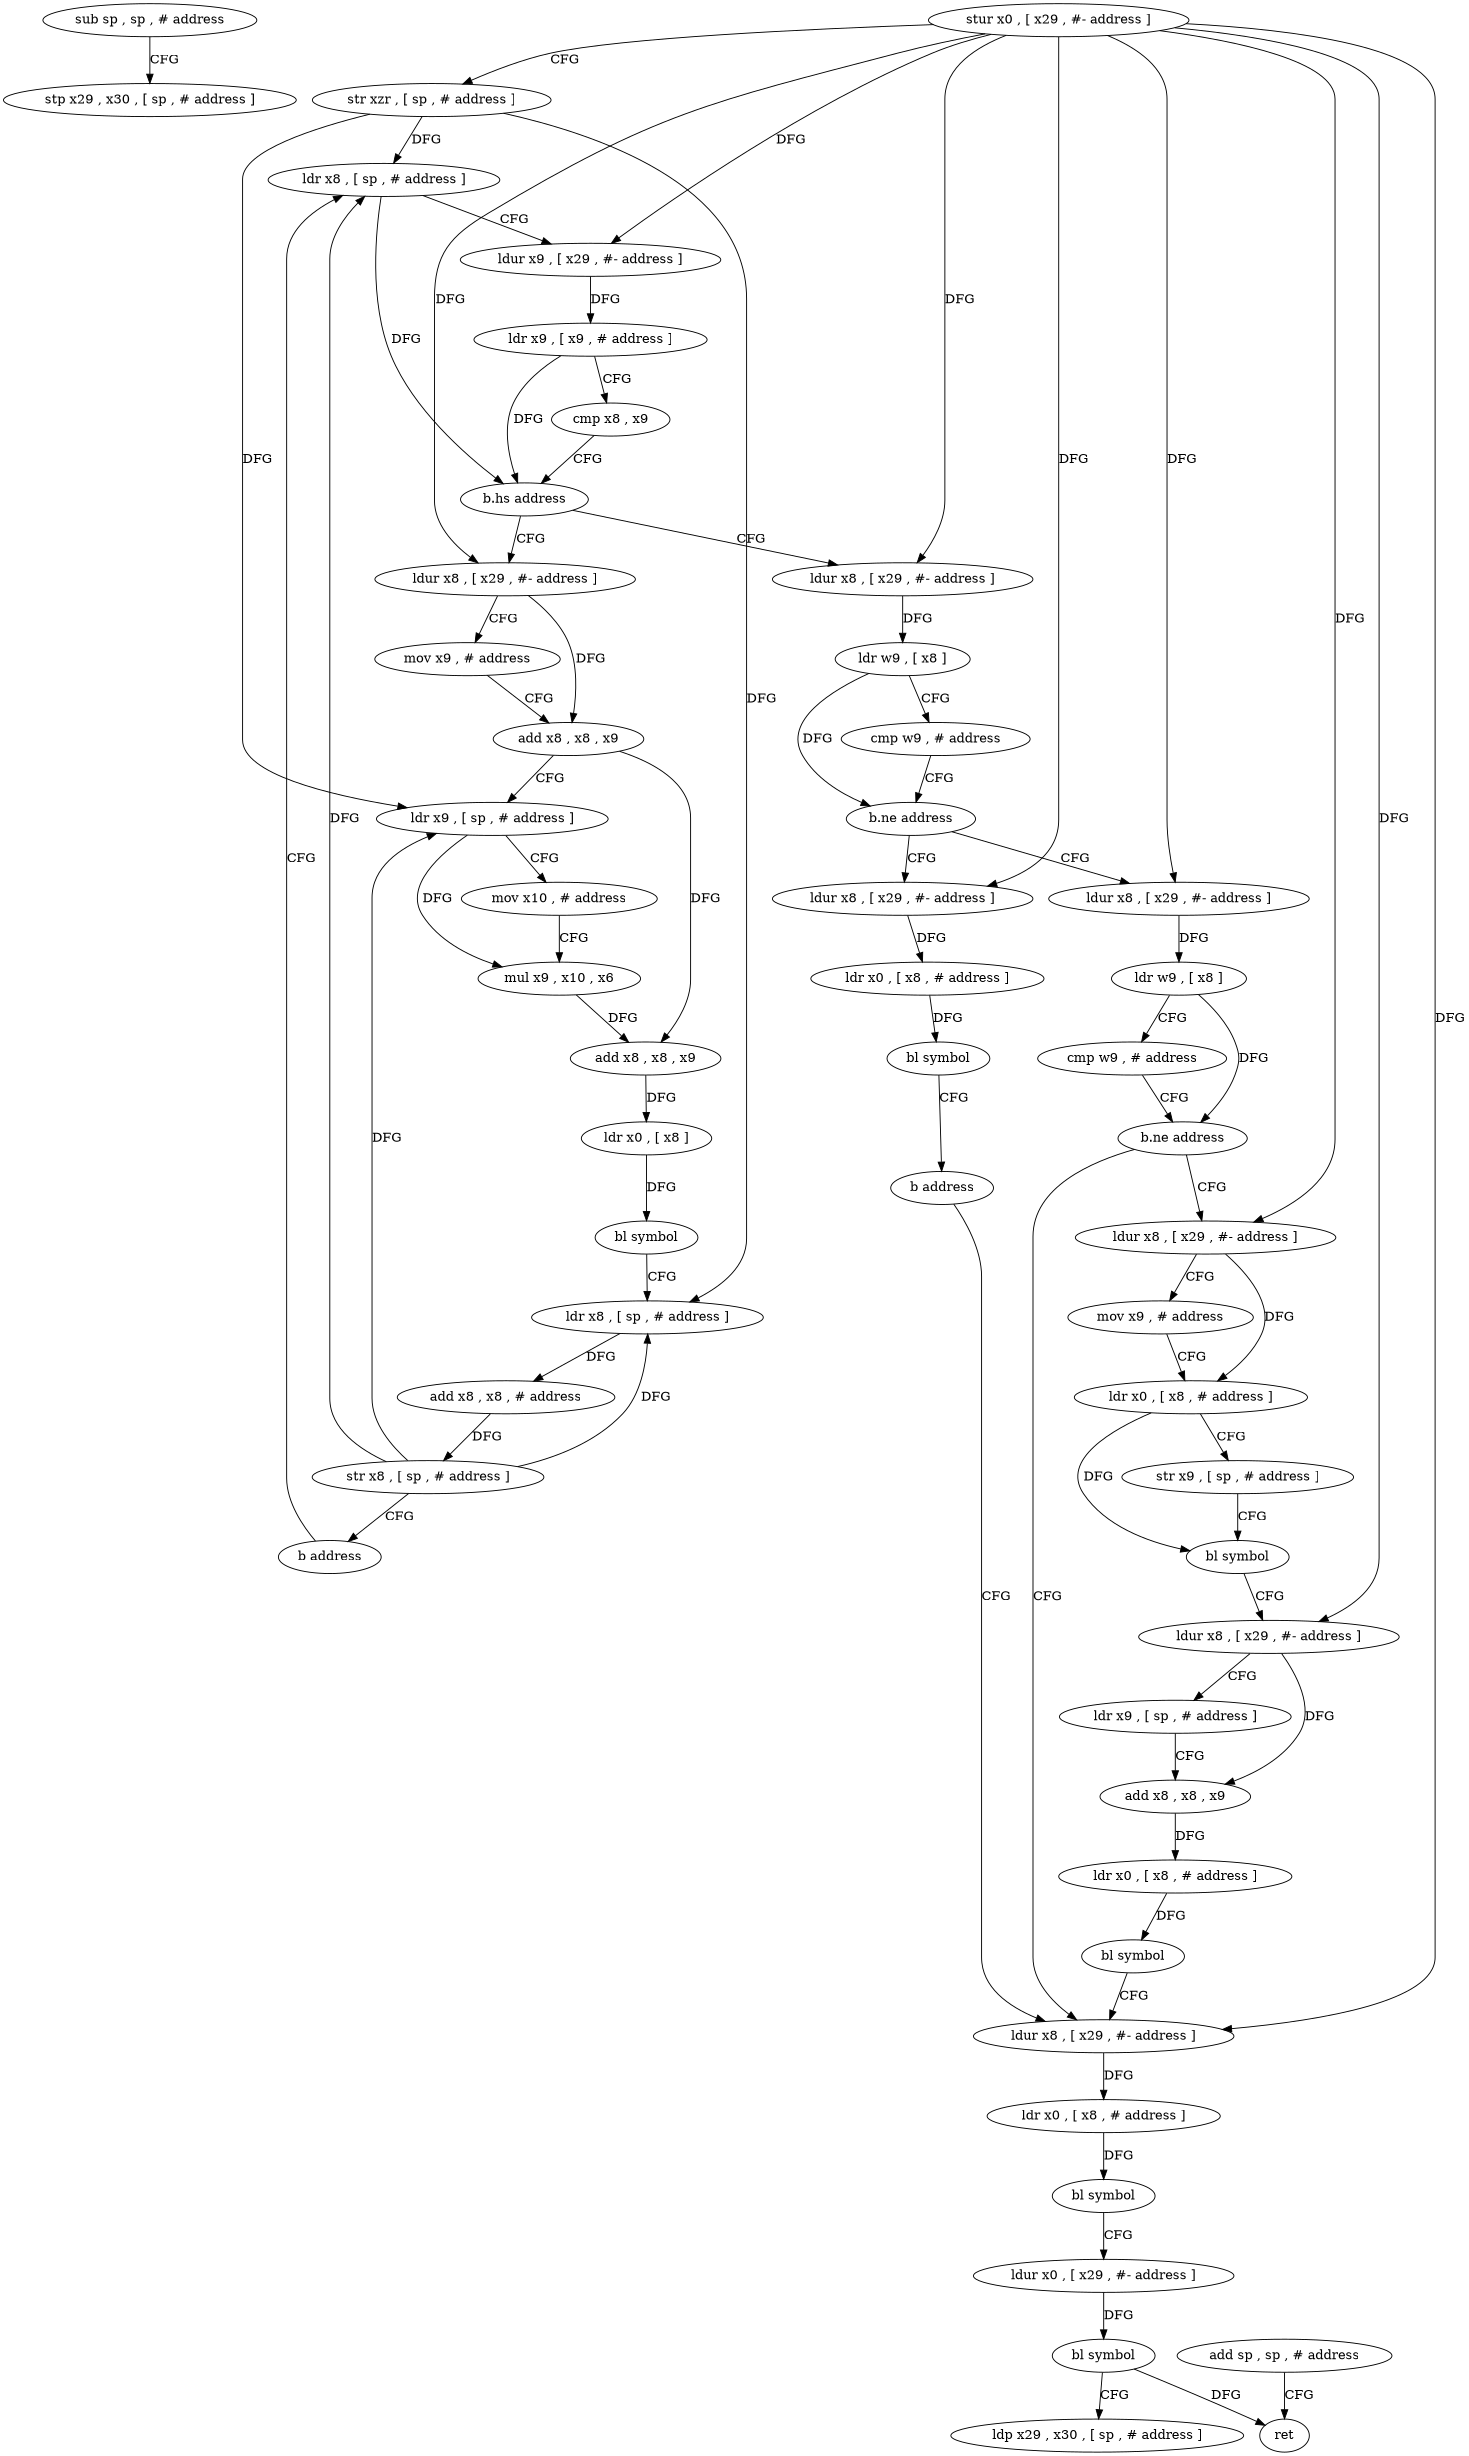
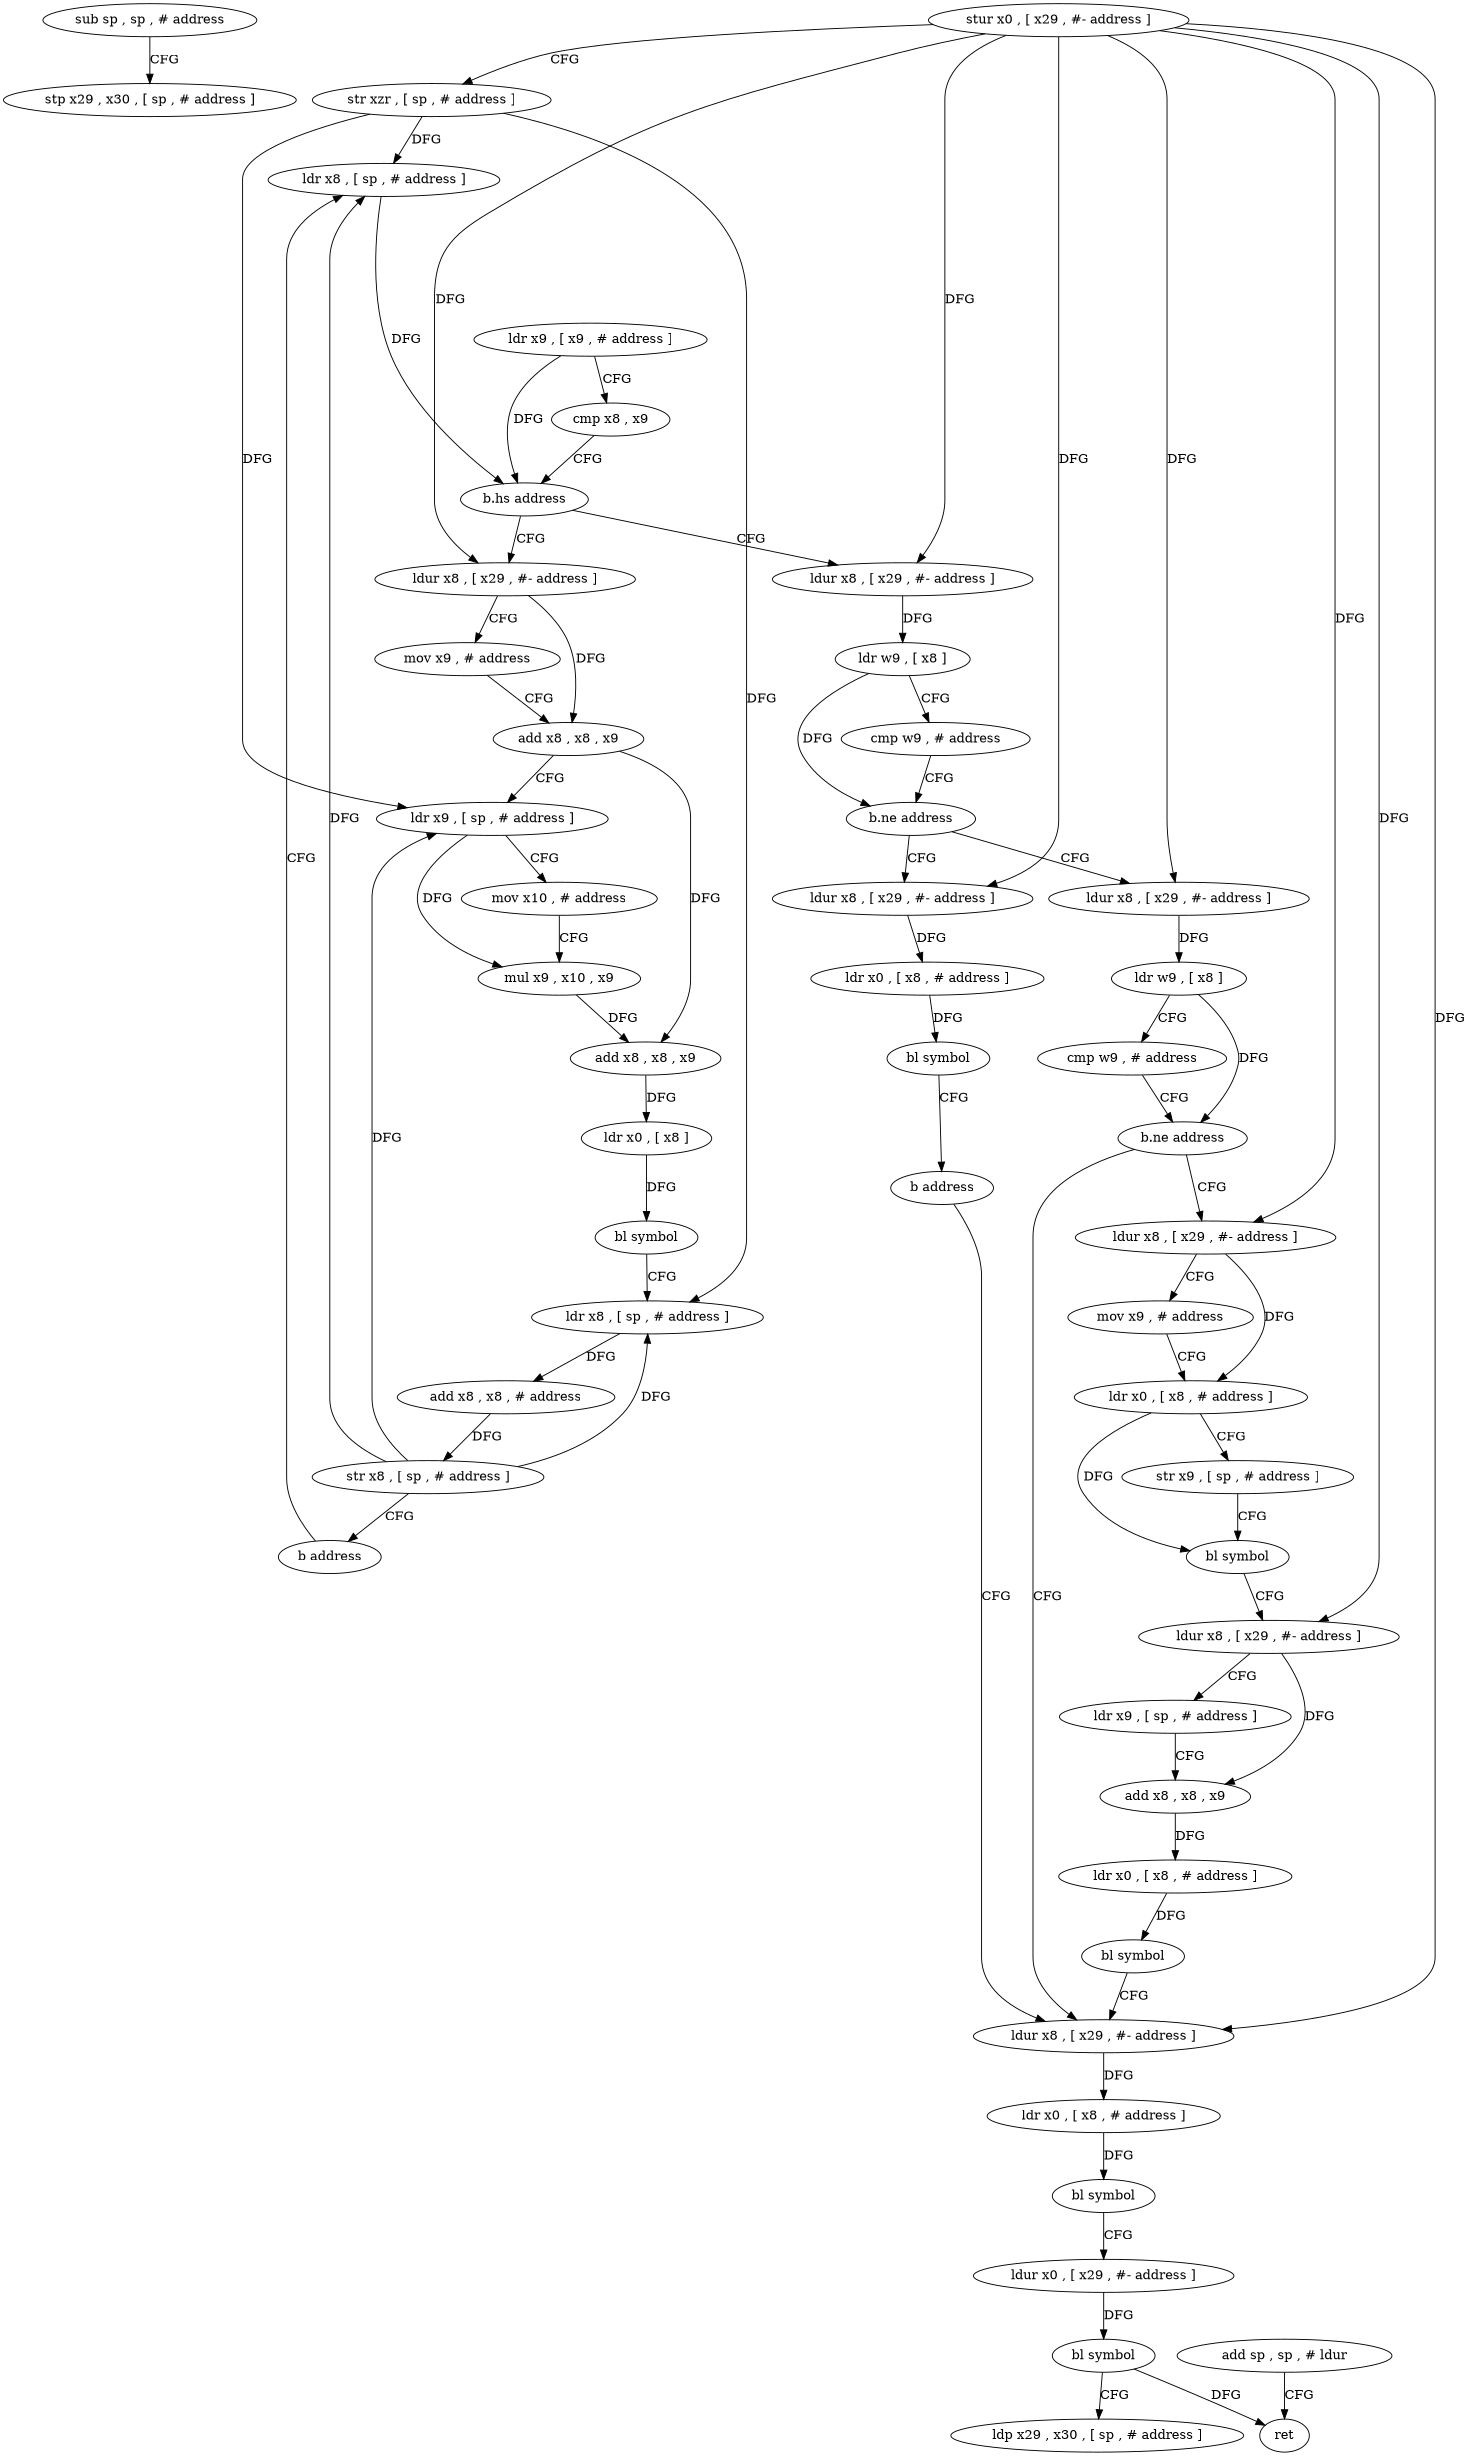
node "ldur x9 , [ x29 , #- address ]": removed
node "mul x9 , x10 , x6": label "mul x9 , x10 , x6" -> "mul x9 , x10 , x9"
node "add sp , sp , # address": label "add sp , sp , # address" -> "add sp , sp , # ldur"
